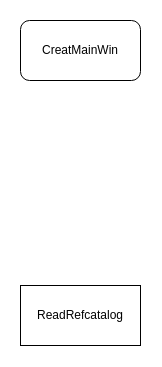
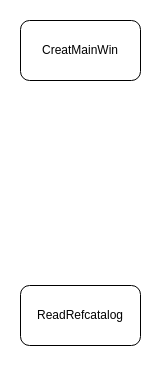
node "ReadRefcatalog": shape rectangle -> rounded rectangle
